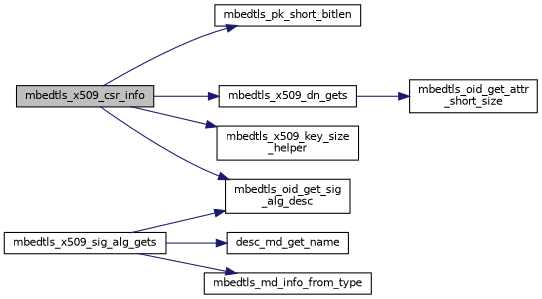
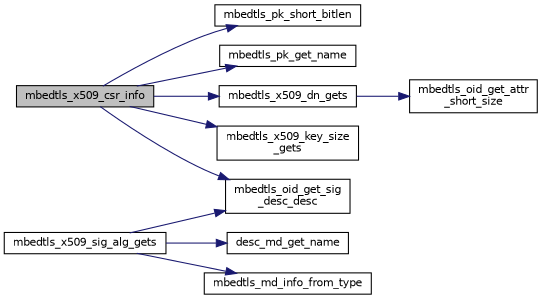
node "mbedtls_pk_get_name": added
node "mbedtls_x509_key_size _helper": label "mbedtls_x509_key_size _helper" -> "mbedtls_x509_key_size _gets"
node "mbedtls_oid_get_sig _alg_desc": label "mbedtls_oid_get_sig _alg_desc" -> "mbedtls_oid_get_sig _desc_desc"
